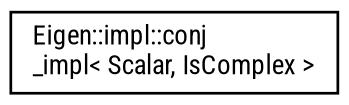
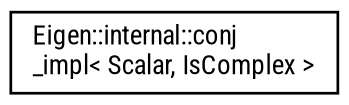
node "Eigen::impl::conj _impl< Scalar, IsComplex >": label "Eigen::impl::conj _impl< Scalar, IsComplex >" -> "Eigen::internal::conj _impl< Scalar, IsComplex >"
